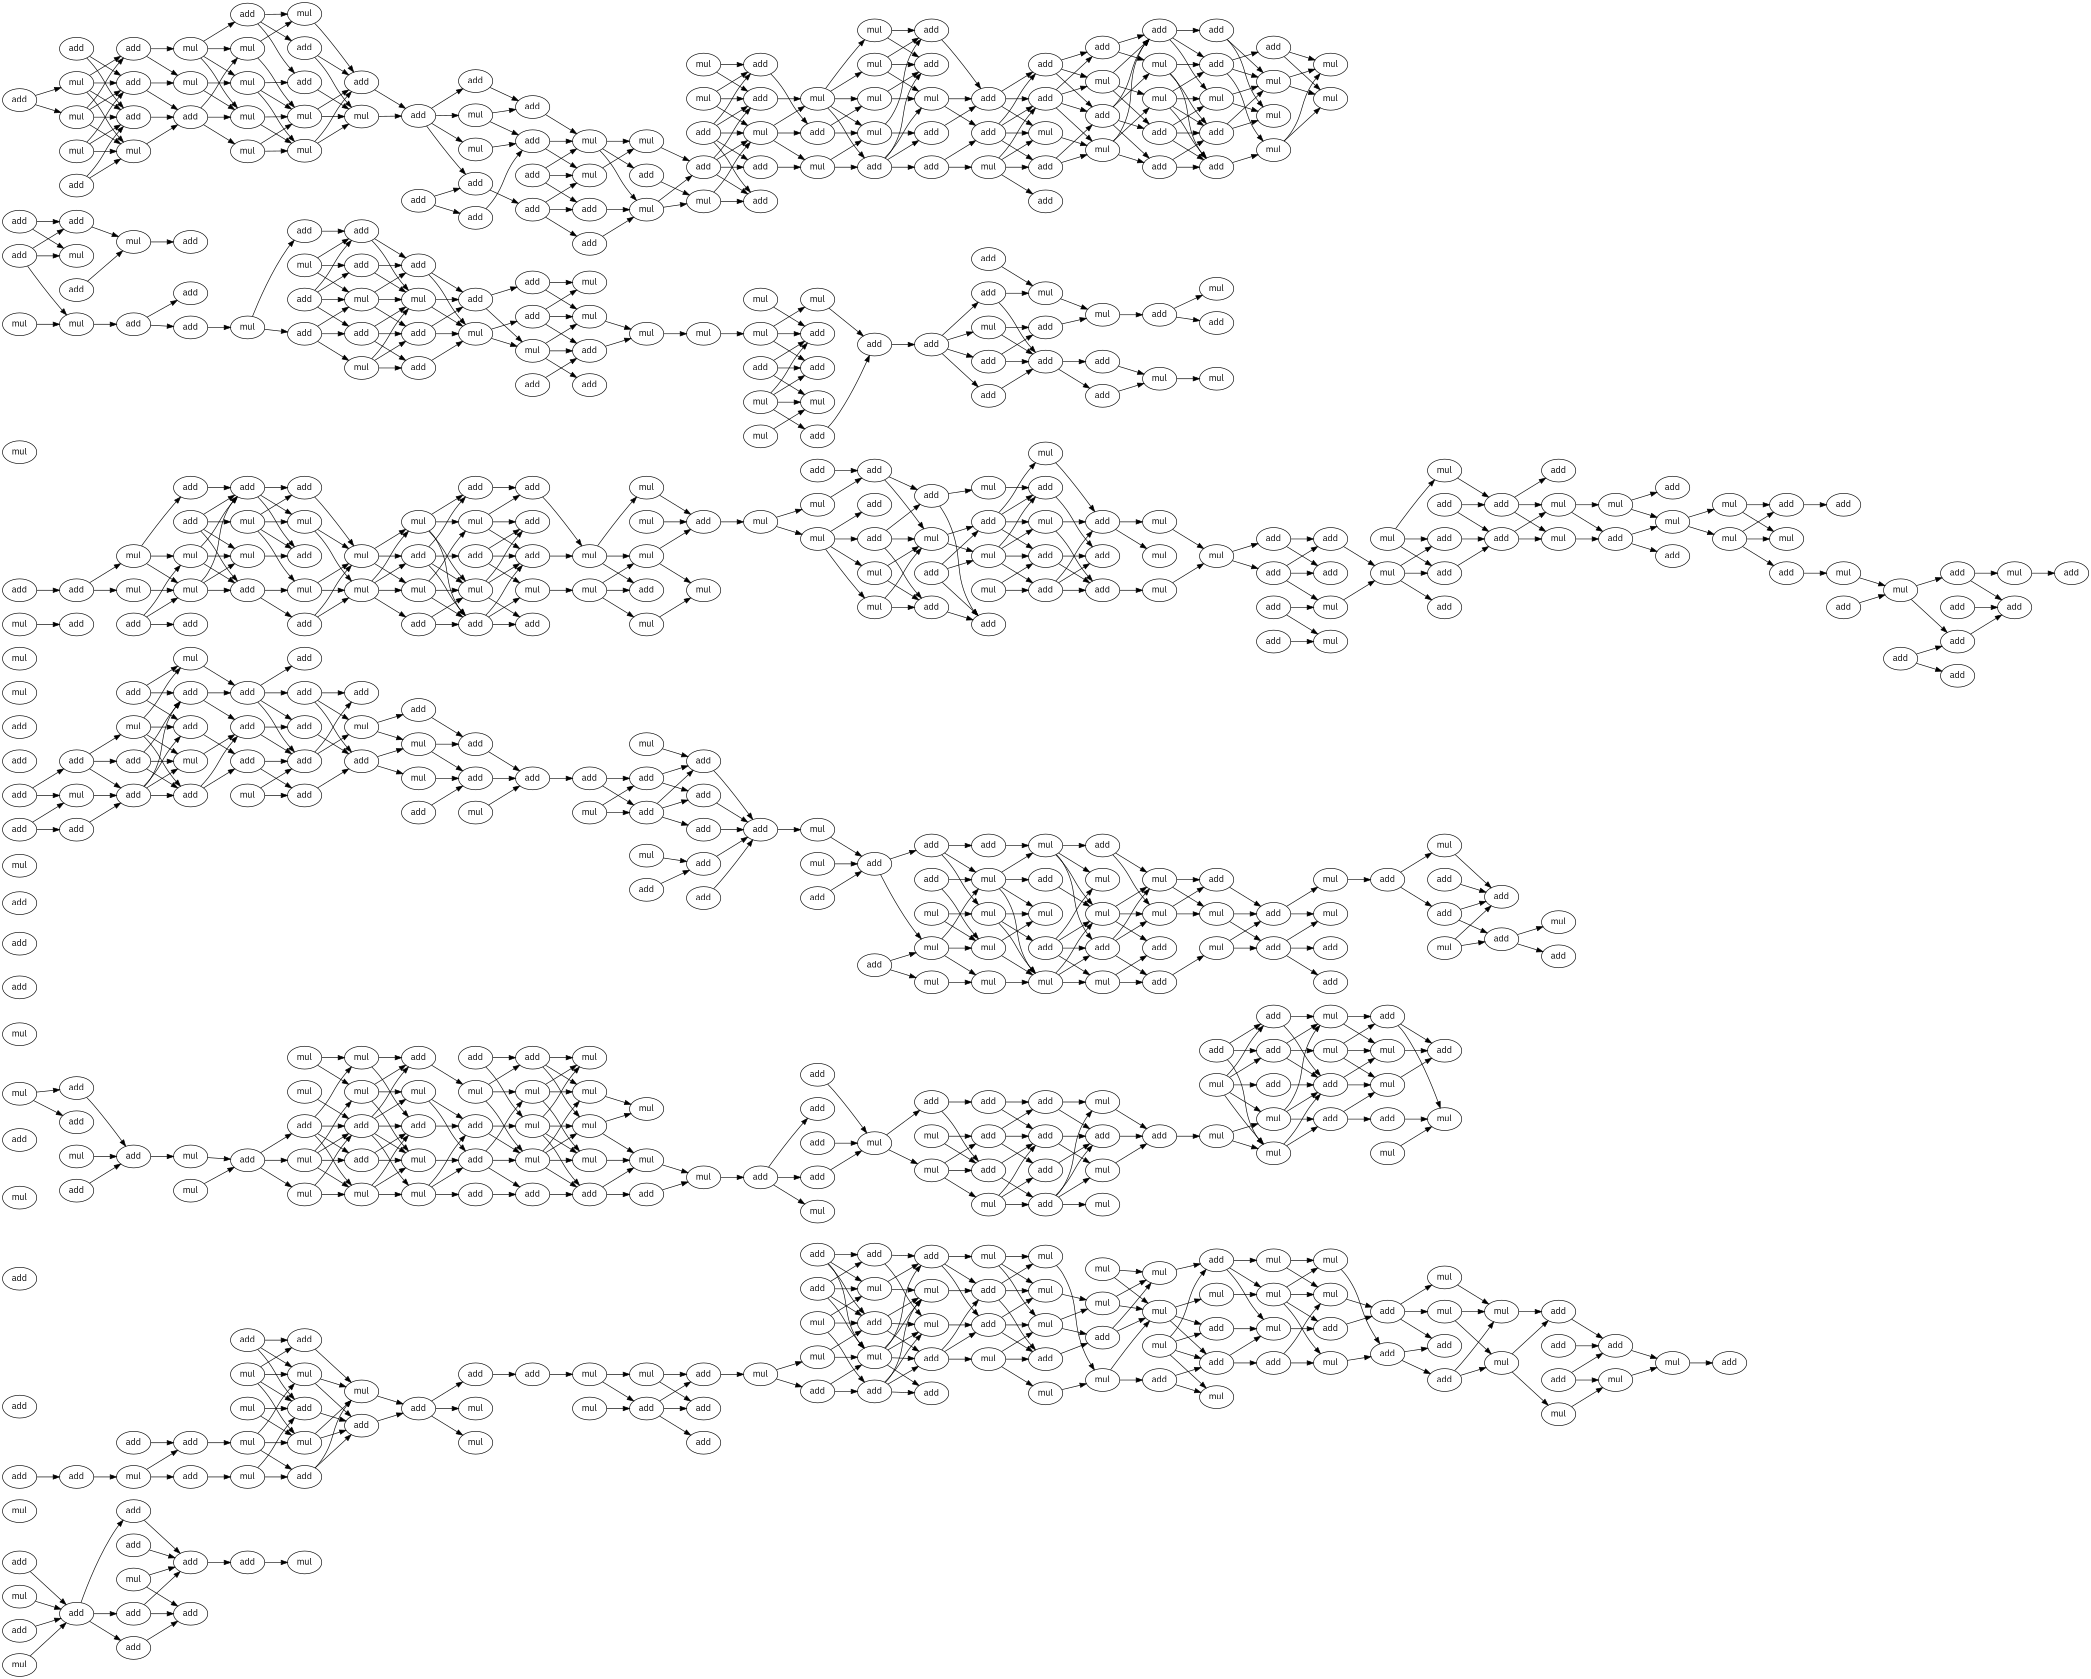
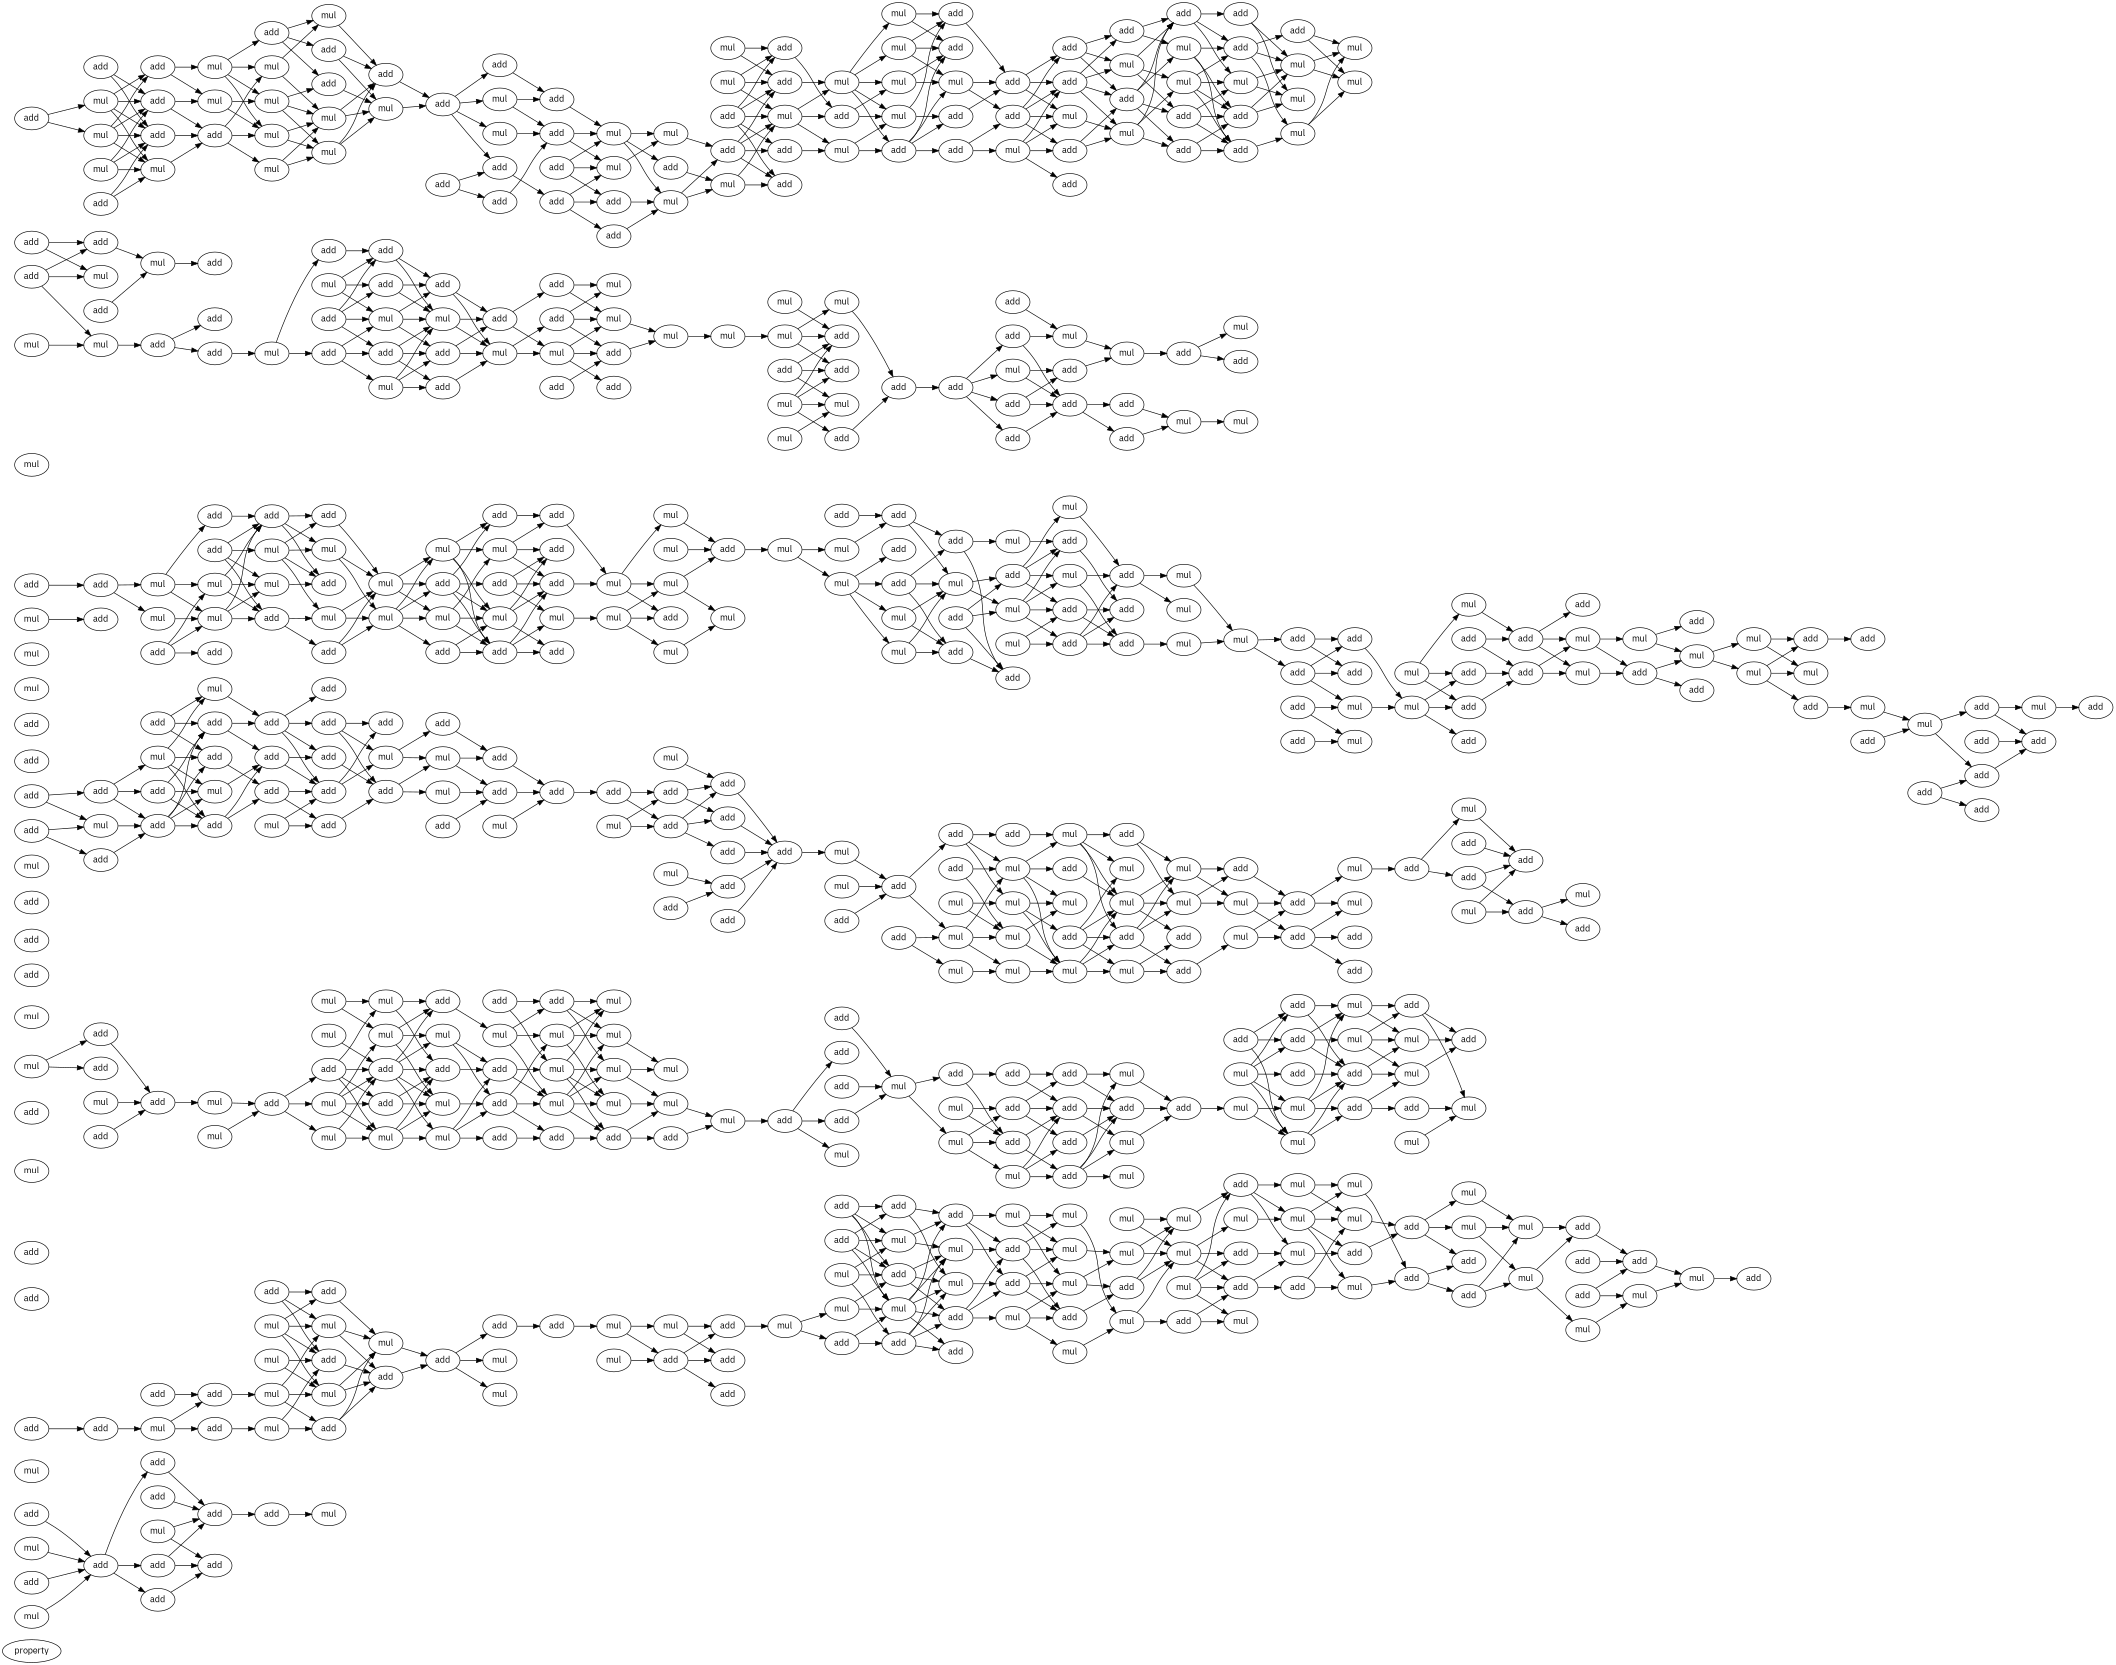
node "property": added
